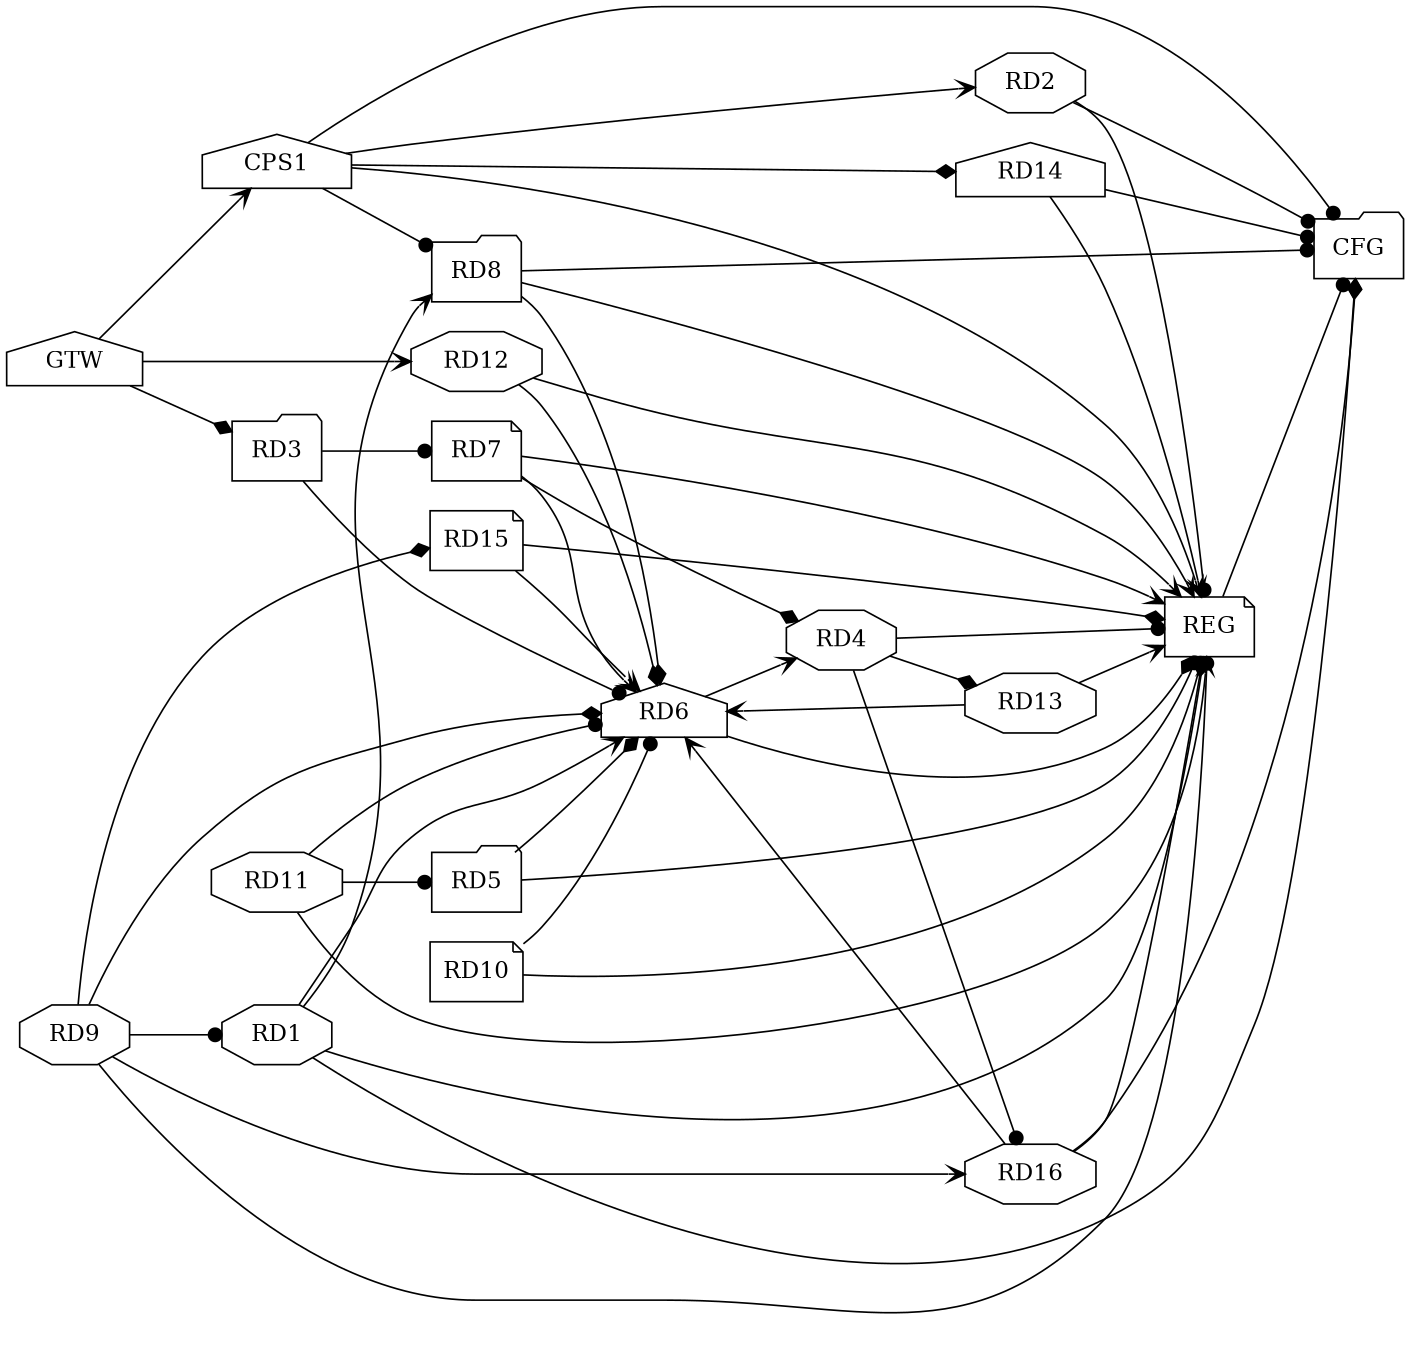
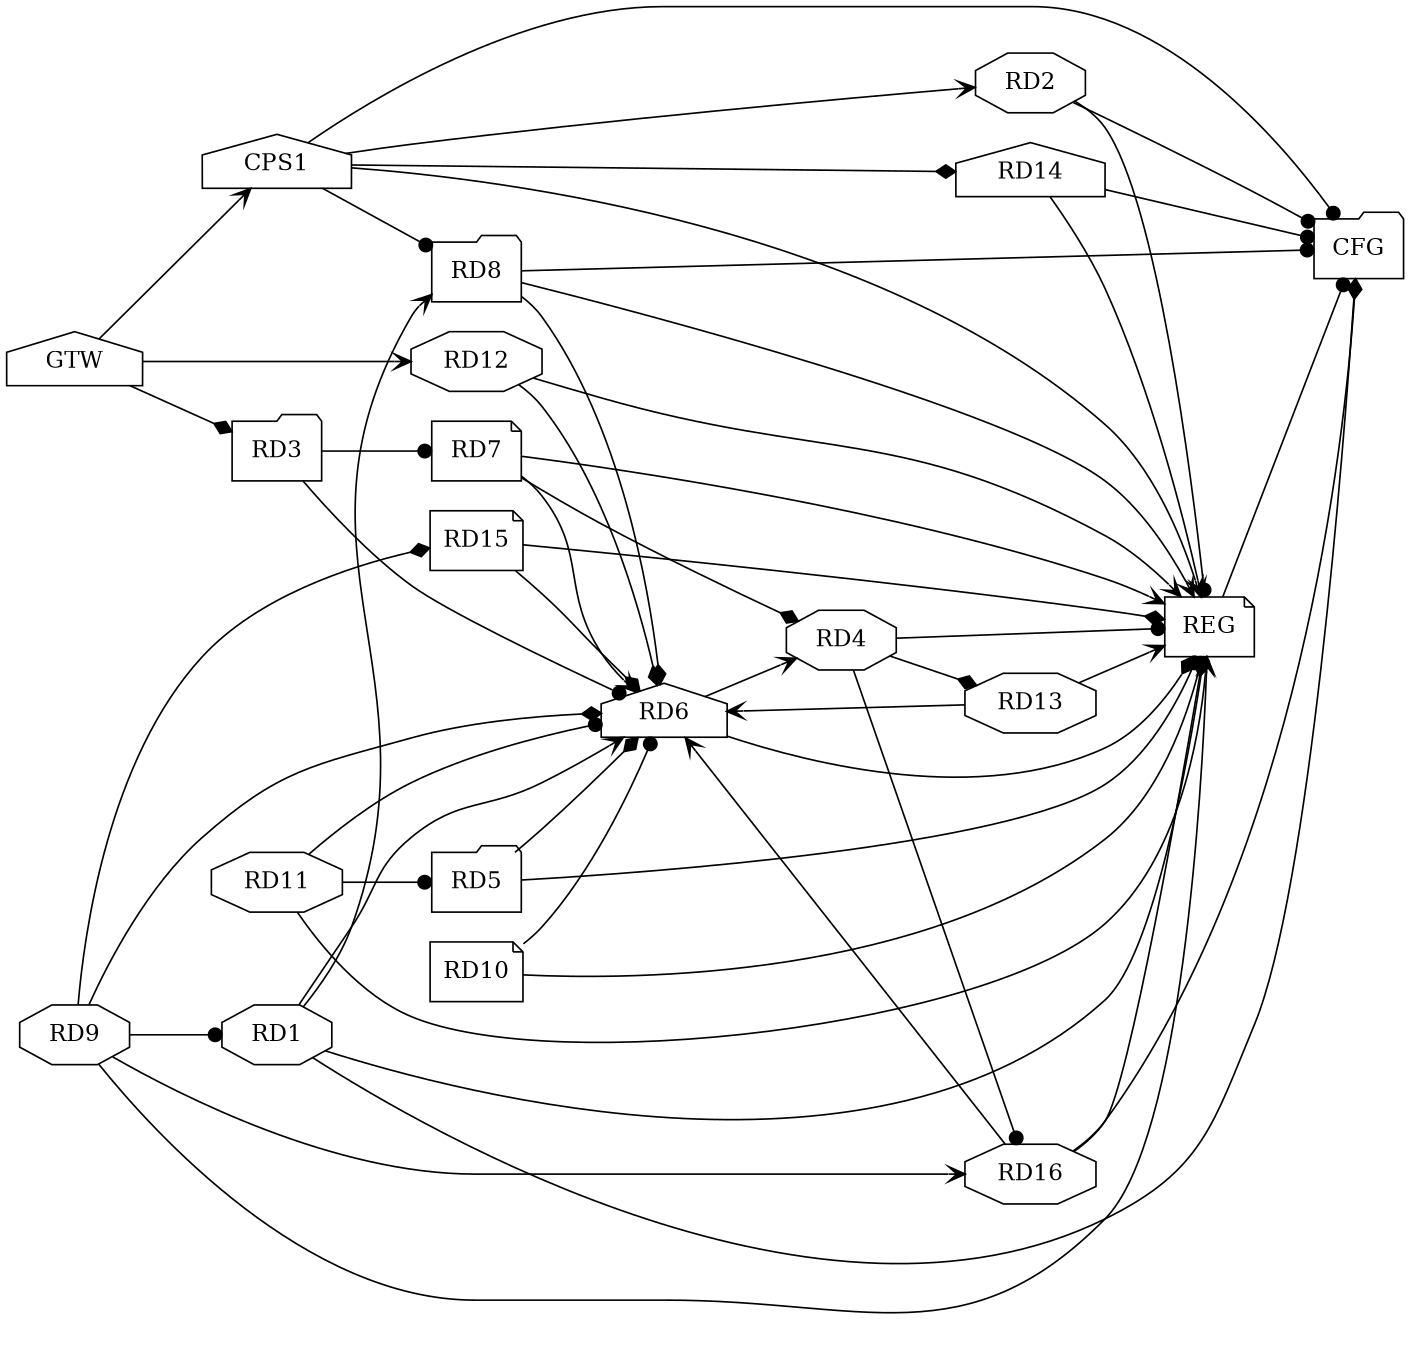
edge "RD15" -> "RD6": arrowhead vee -> diamond
edge "RD9" -> "REG": arrowhead dot -> vee
